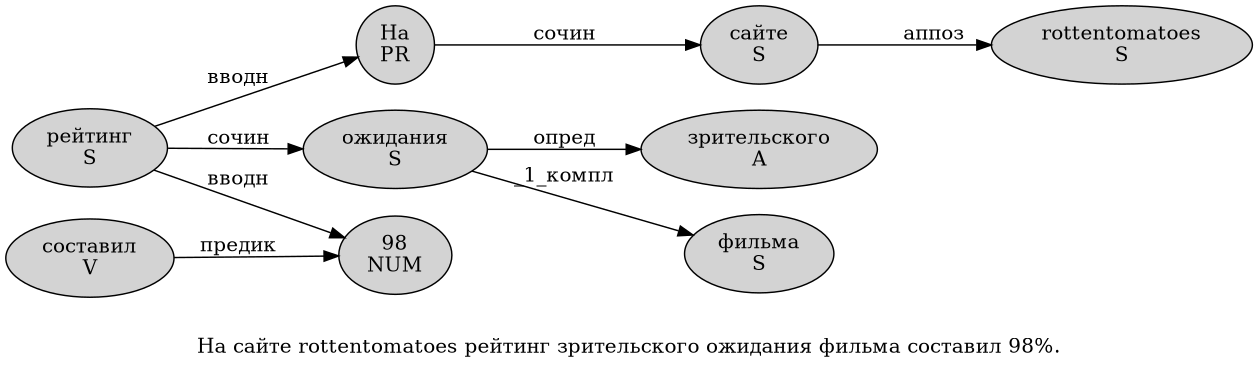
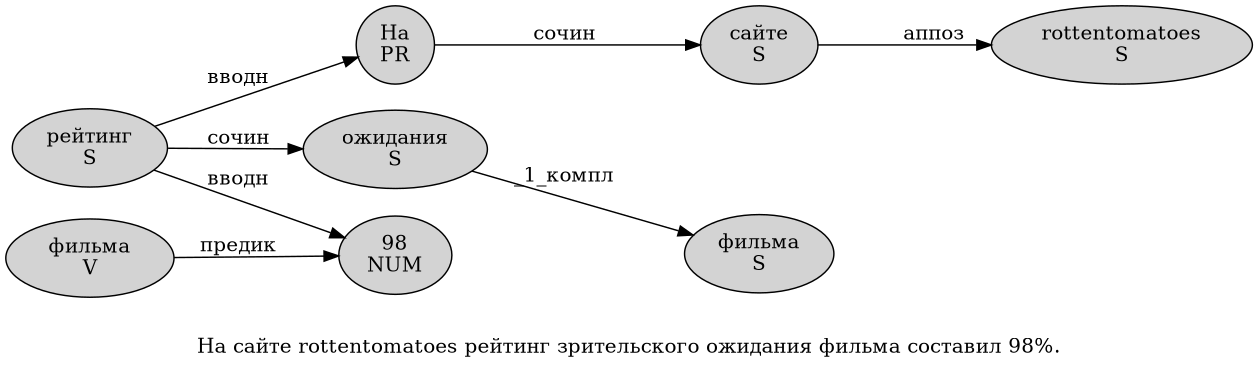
node "зрительского A": removed
node "составил V": label "составил V" -> "фильма V"
